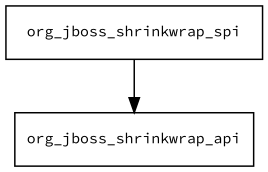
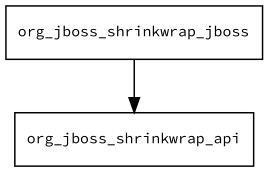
node "org_jboss_shrinkwrap_spi": label "org_jboss_shrinkwrap_spi" -> "org_jboss_shrinkwrap_jboss"
